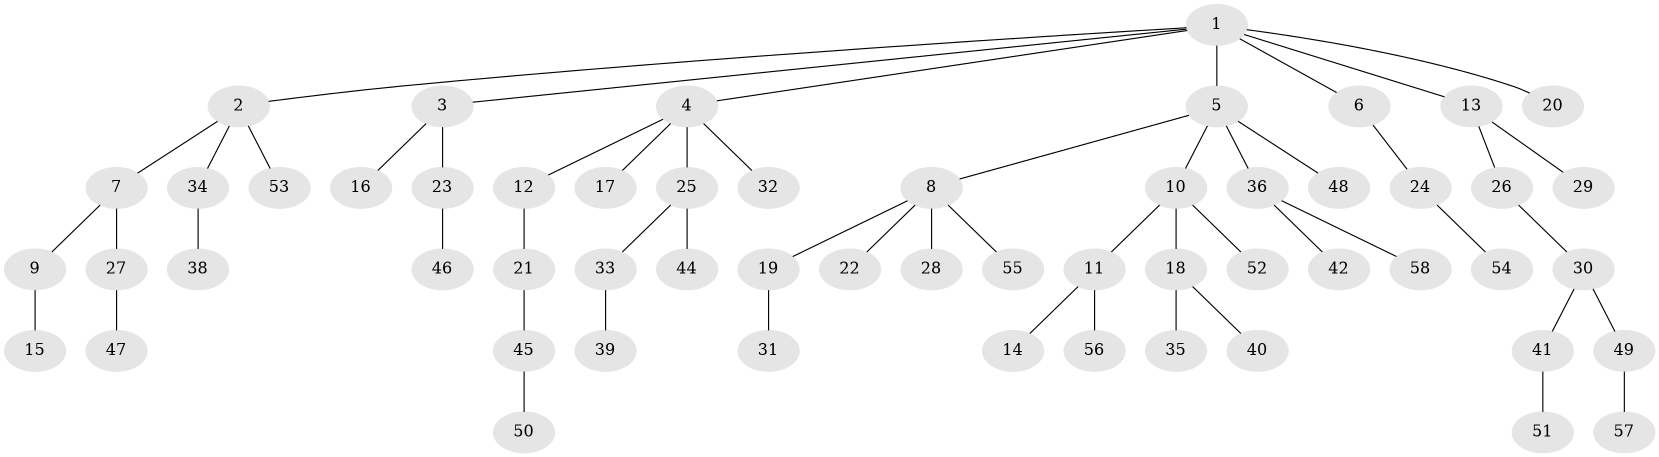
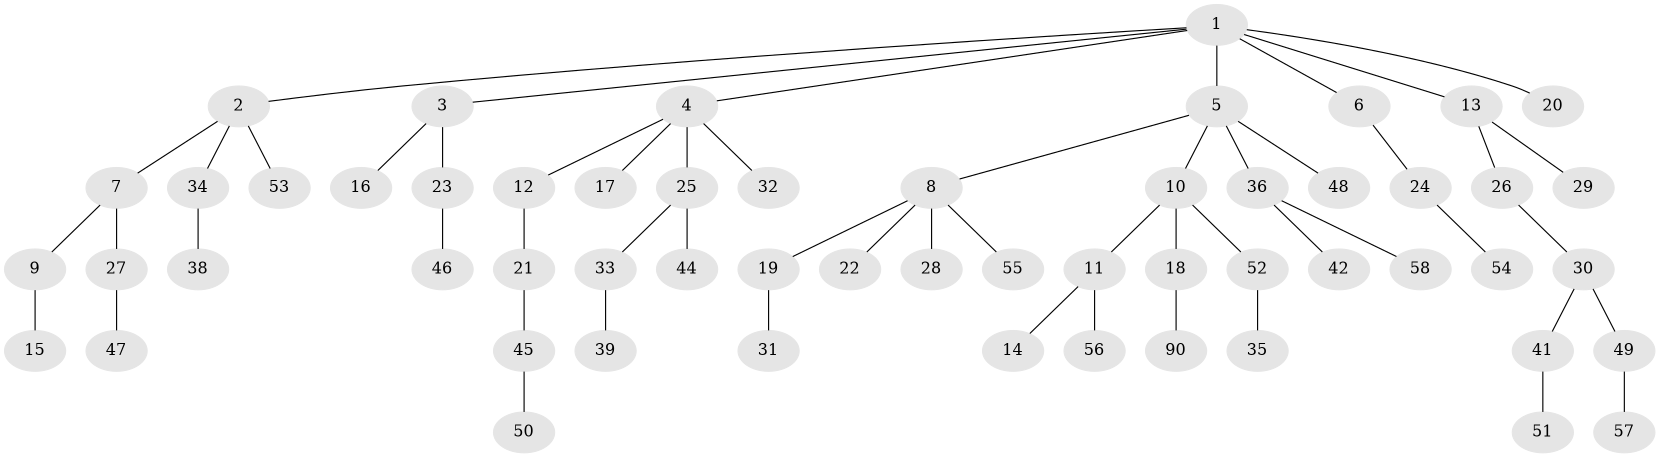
edge "18" -- "35": now "52" -- "35"
node "40": label "40" -> "90"
